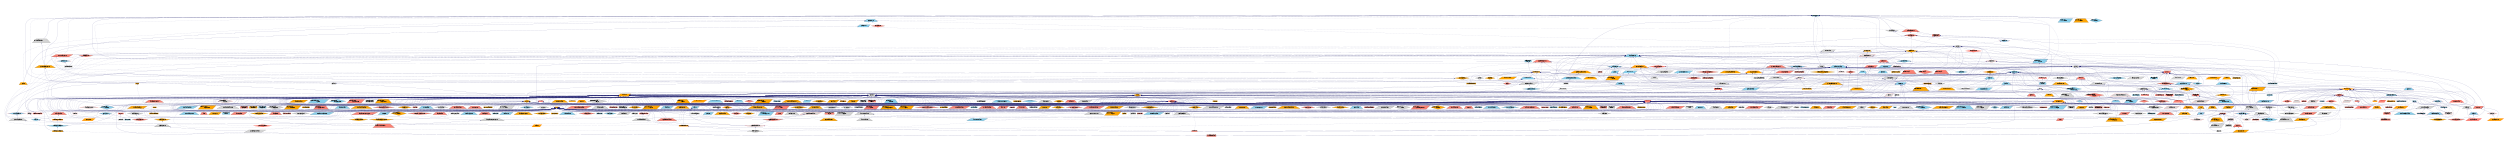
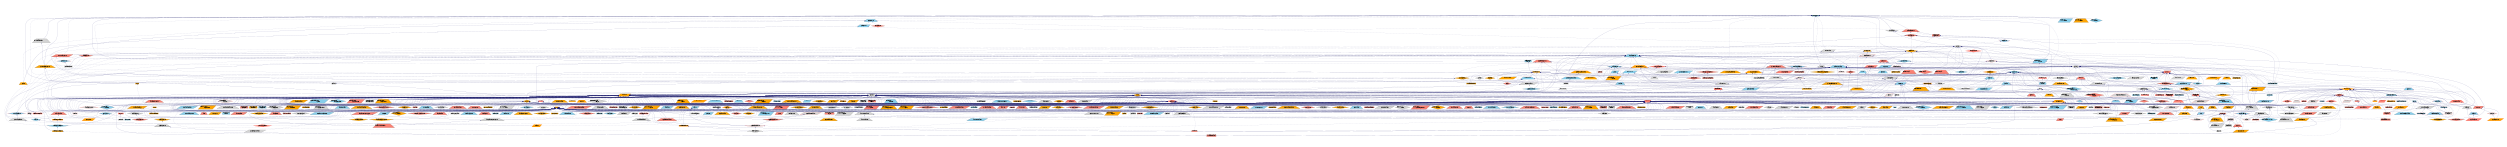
node "fail_compile_const _array_argument.cpp": fillcolor salmon -> lightgrey
